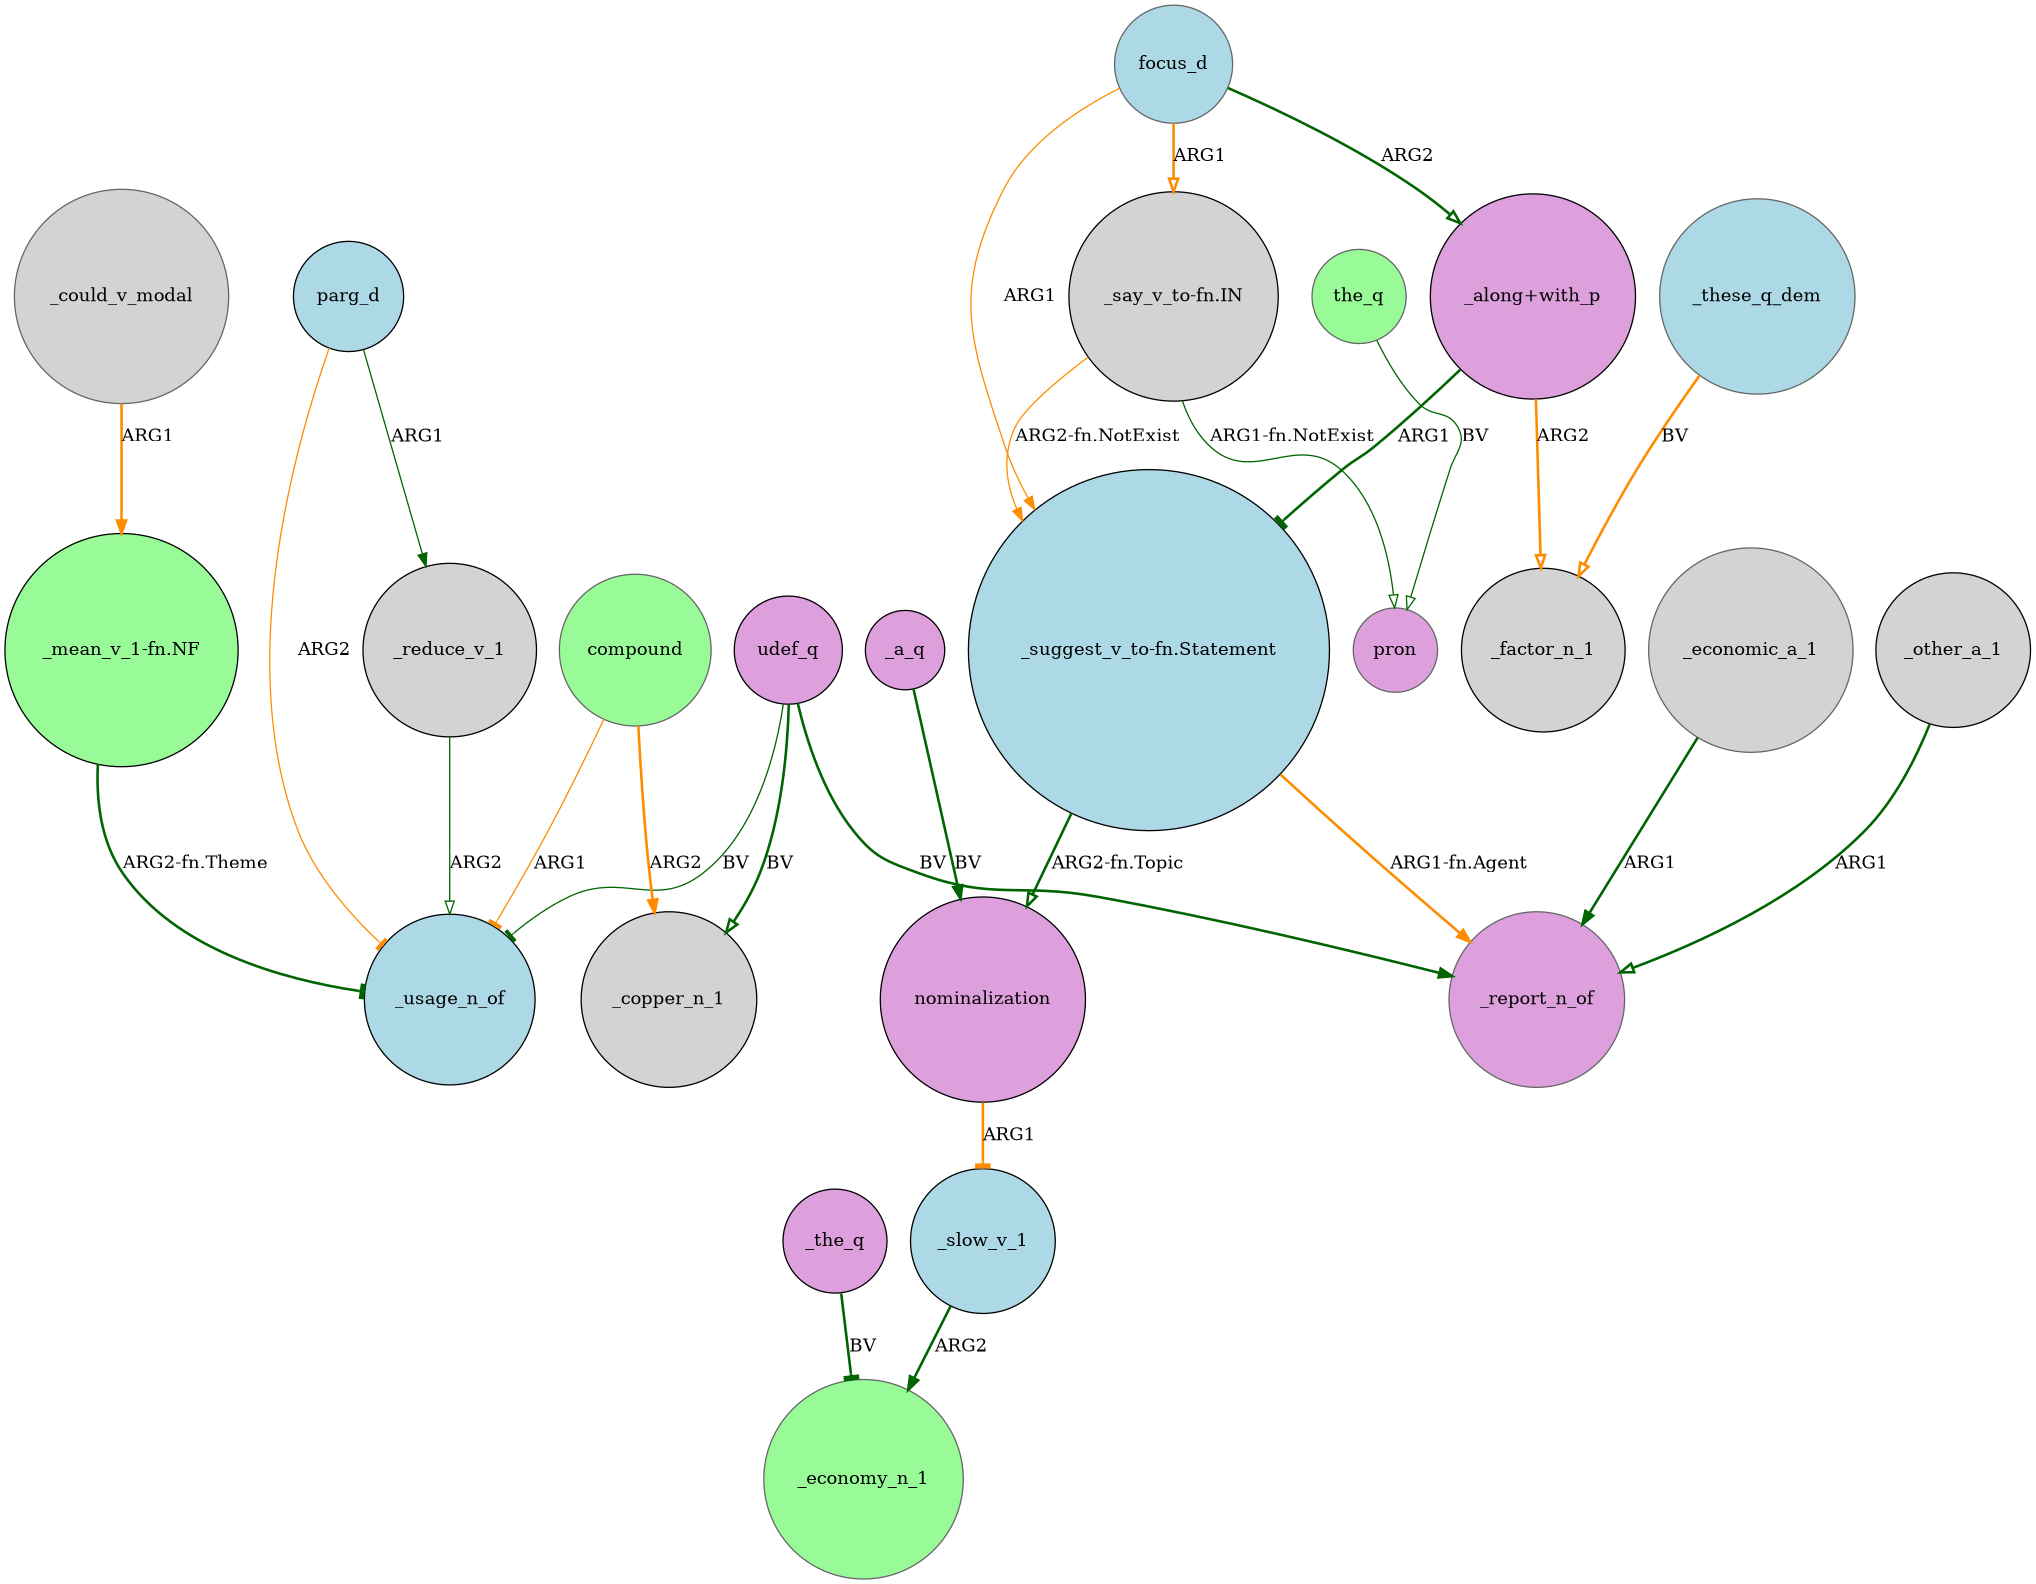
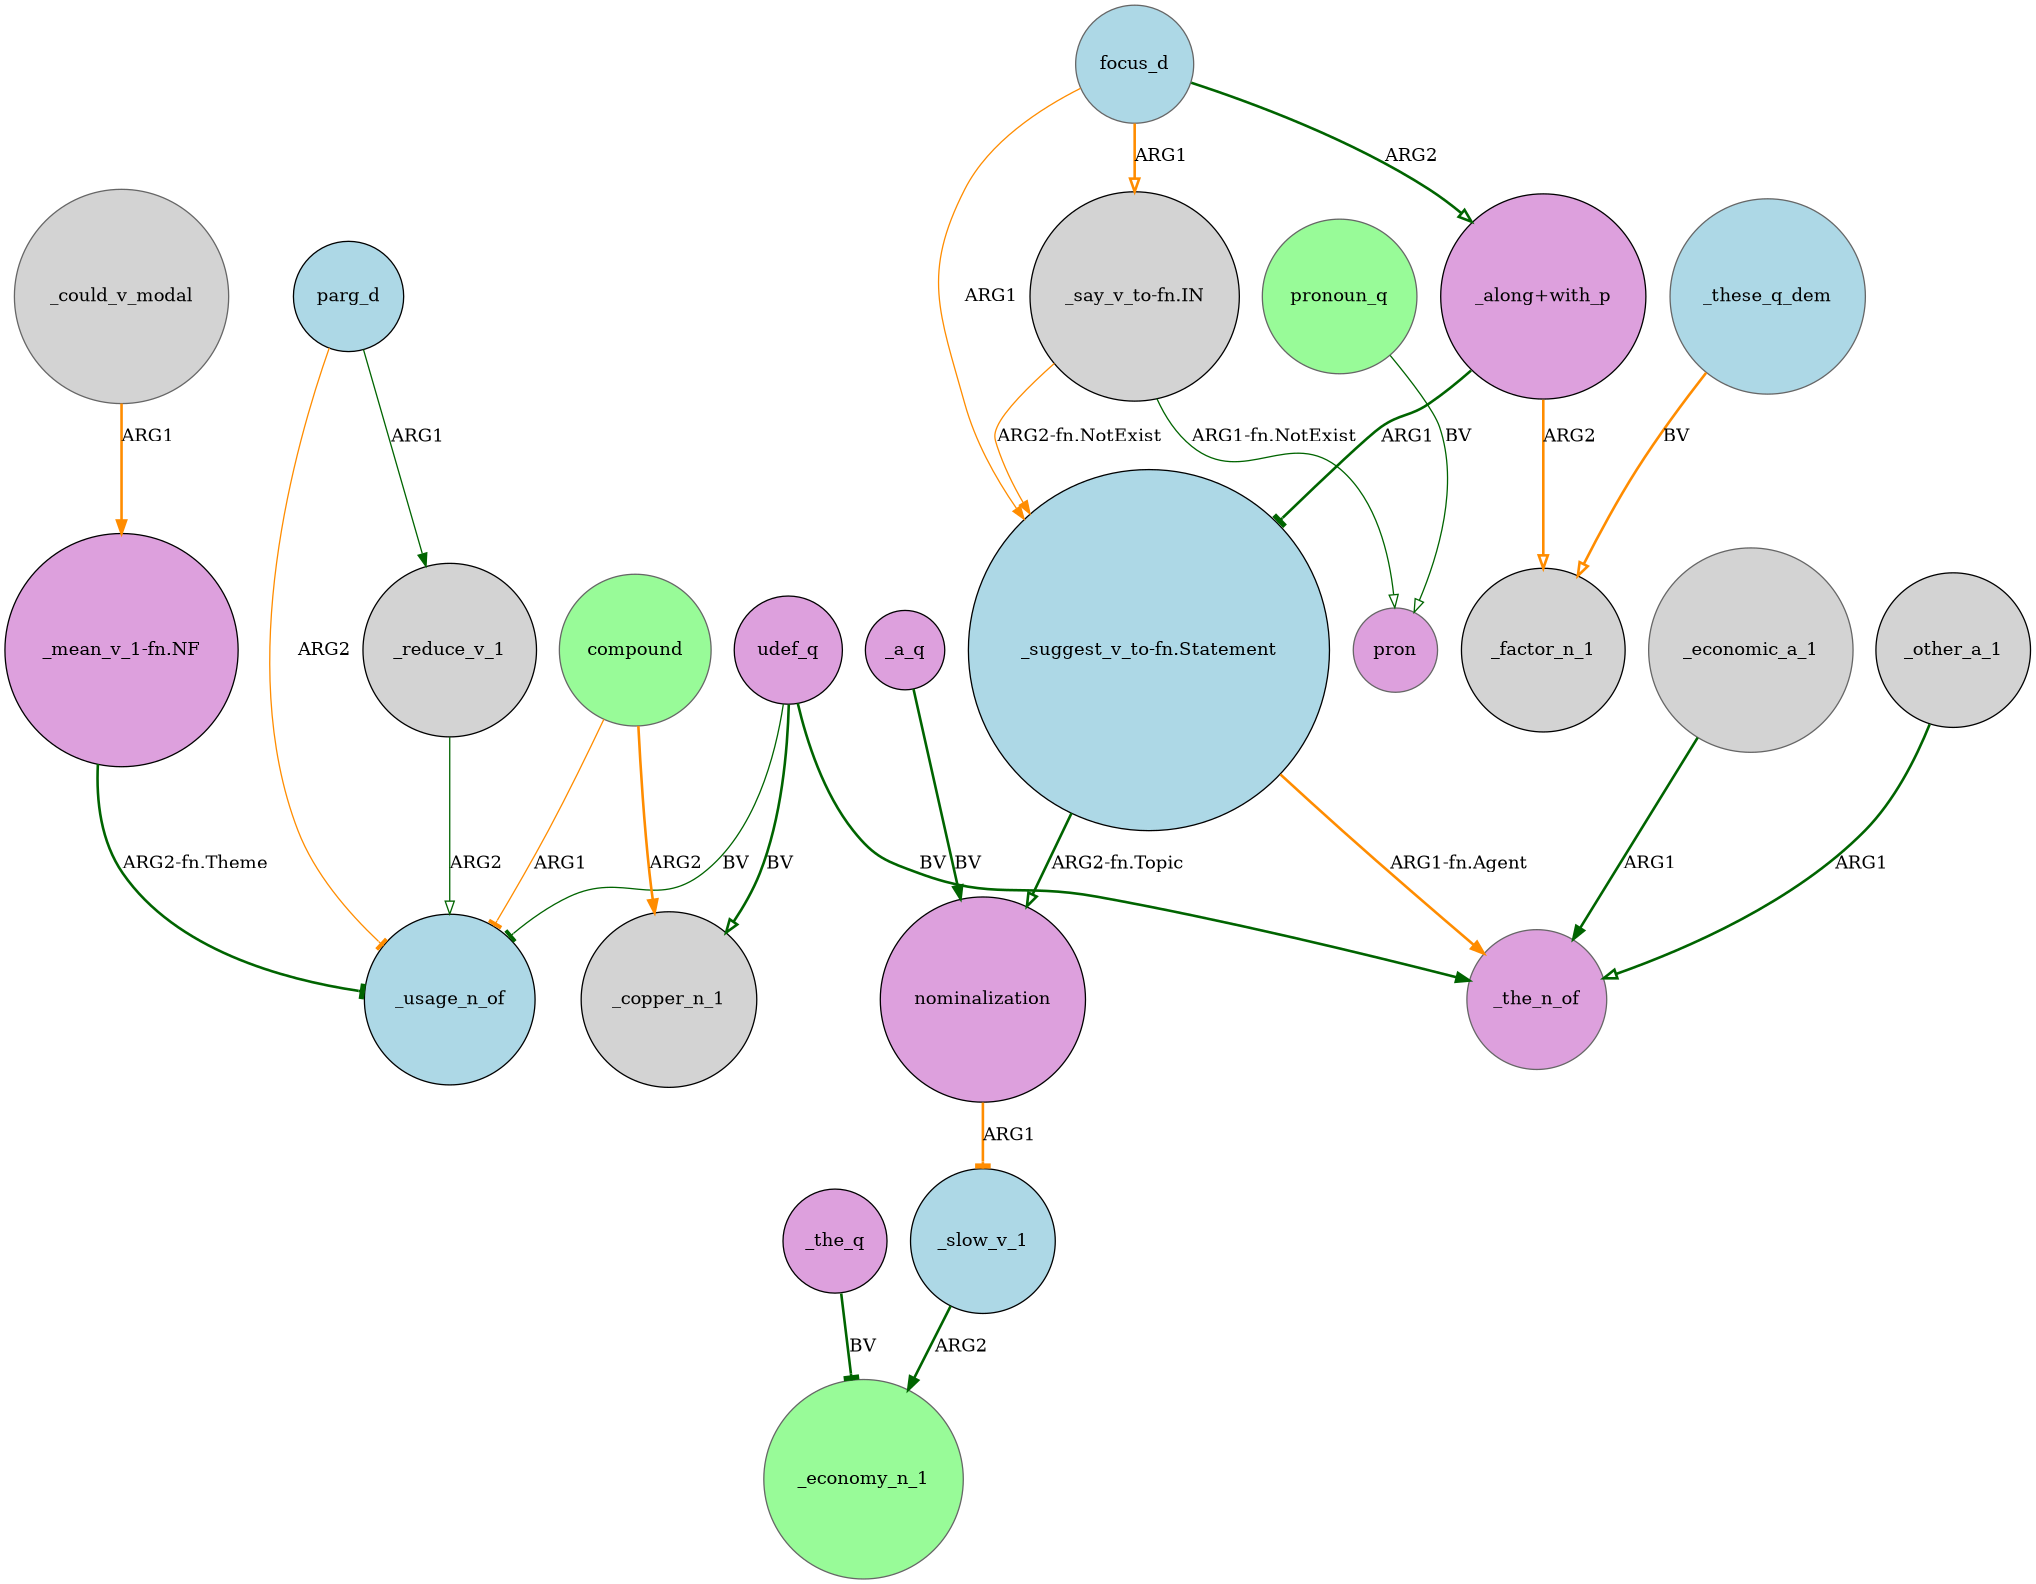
node "the_q": label "the_q" -> "pronoun_q"
node "_mean_v_1-fn.NF": fillcolor palegreen -> plum
node "_report_n_of": label "_report_n_of" -> "_the_n_of"
